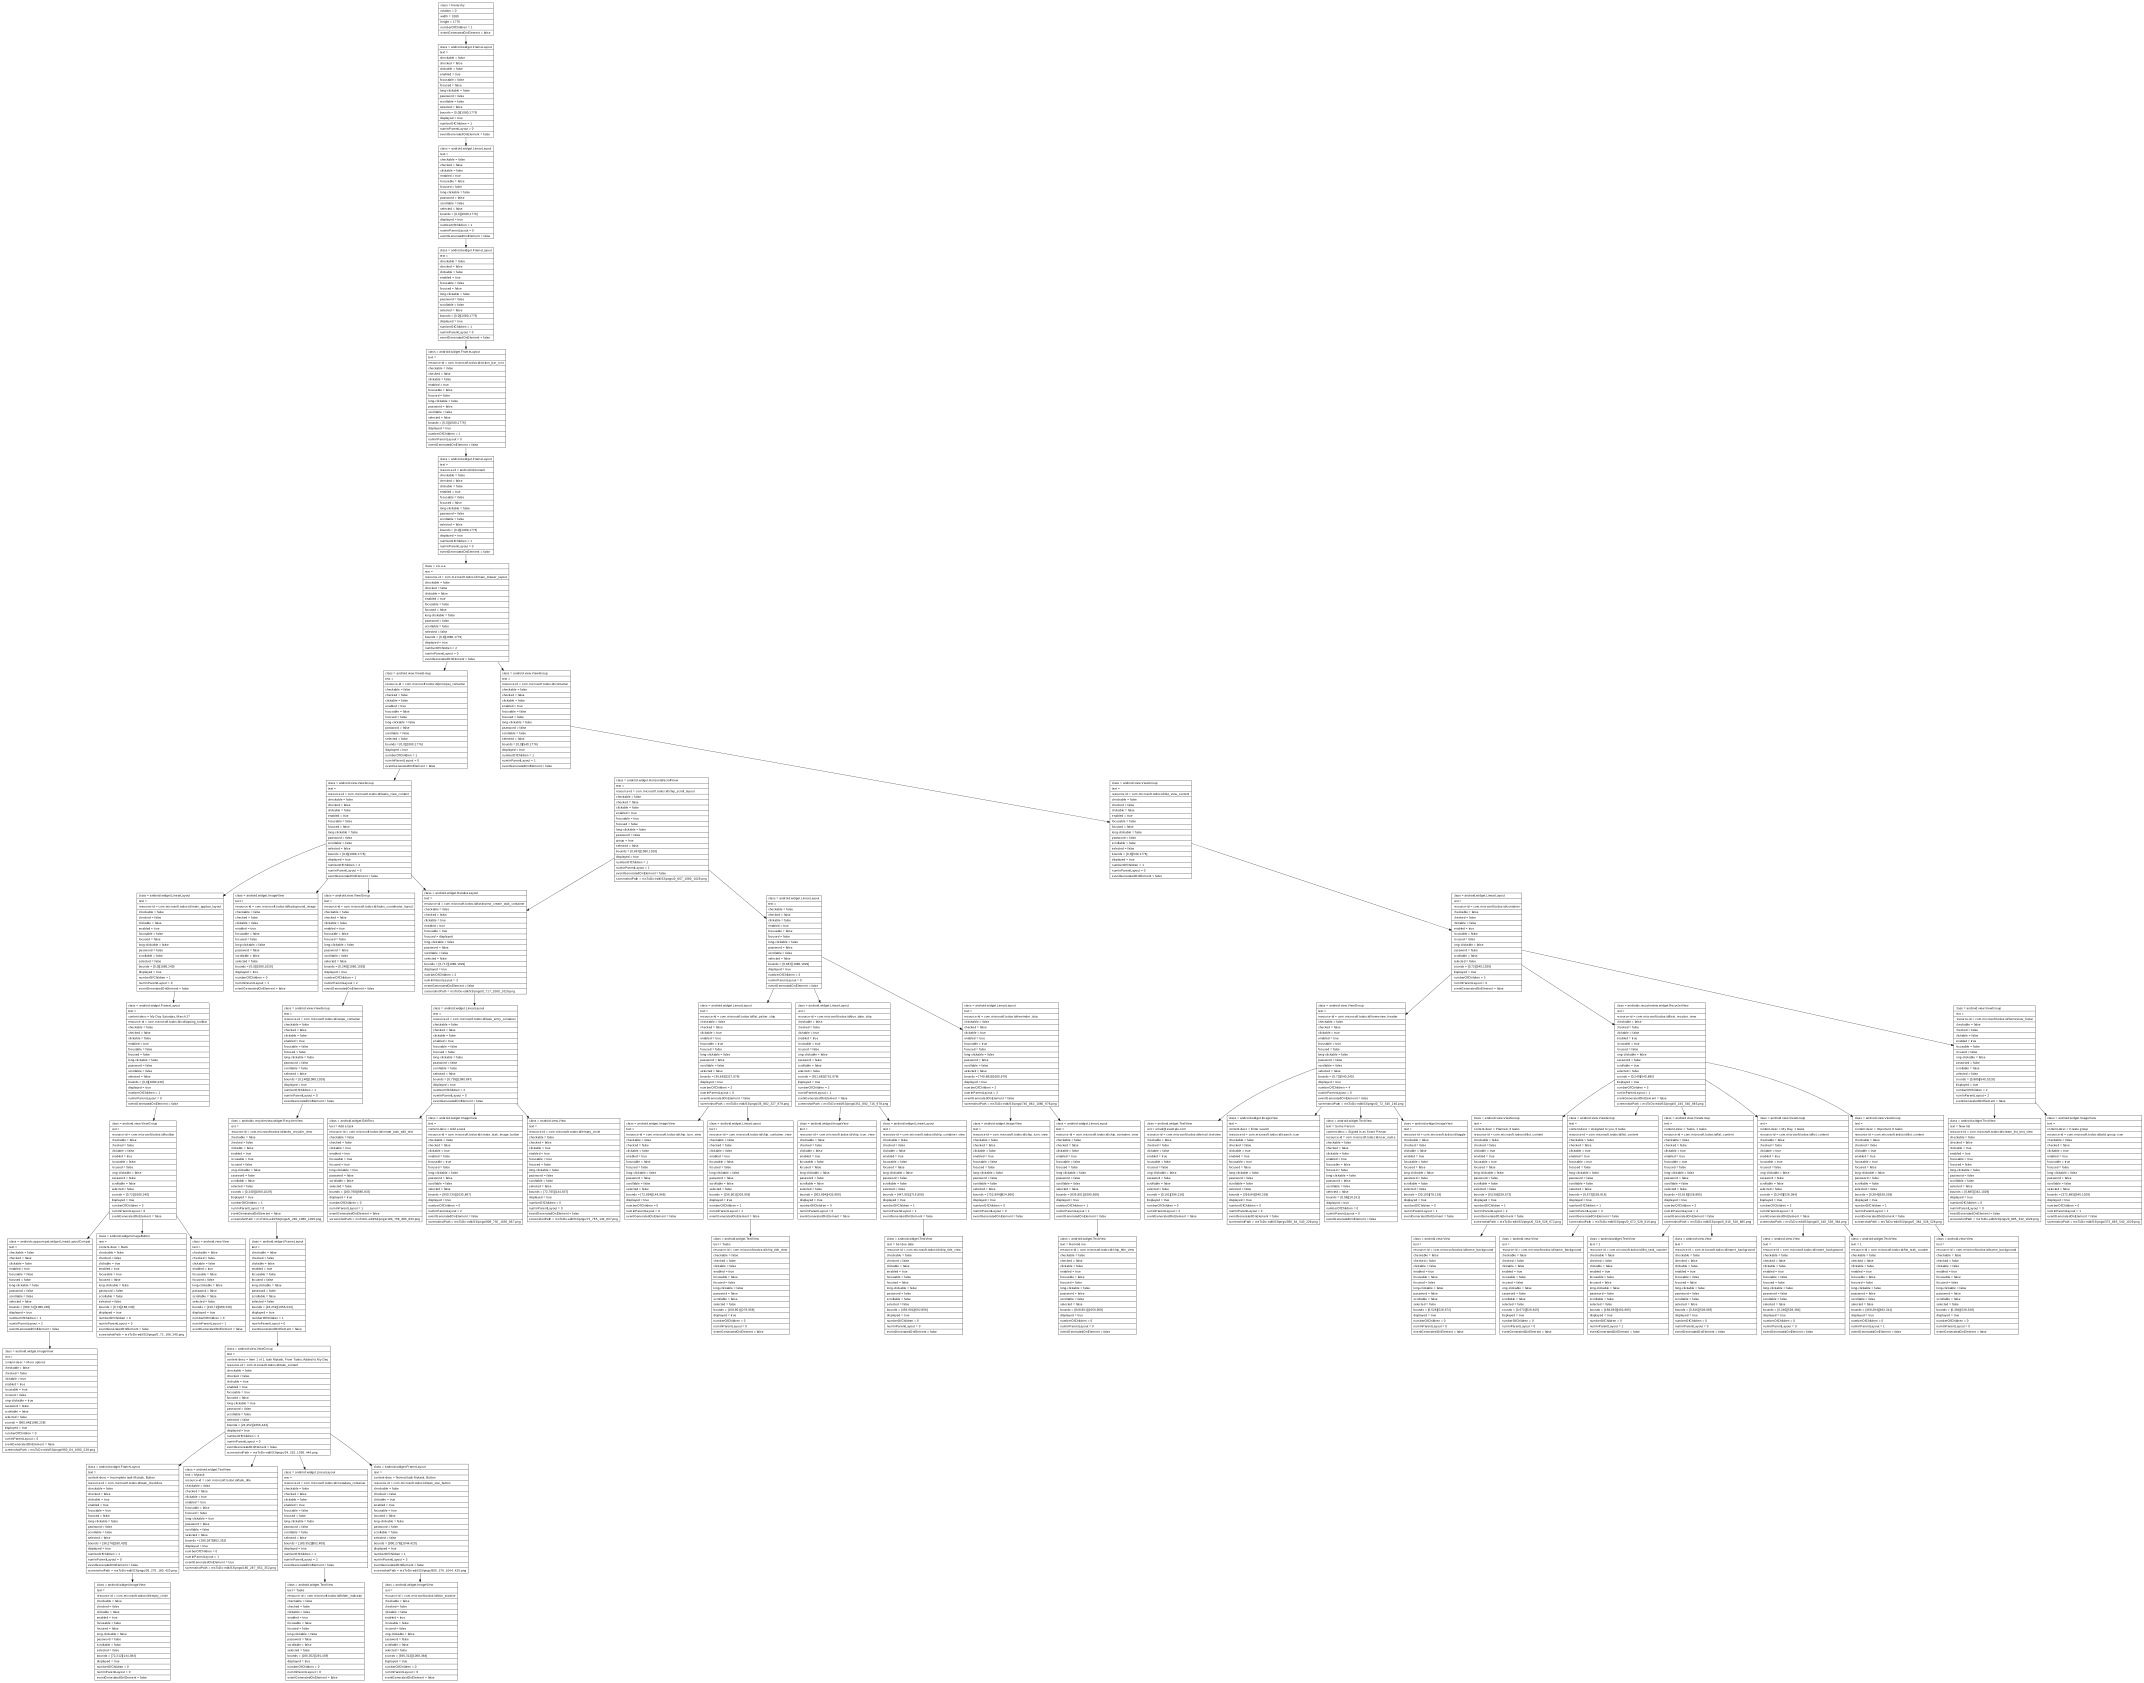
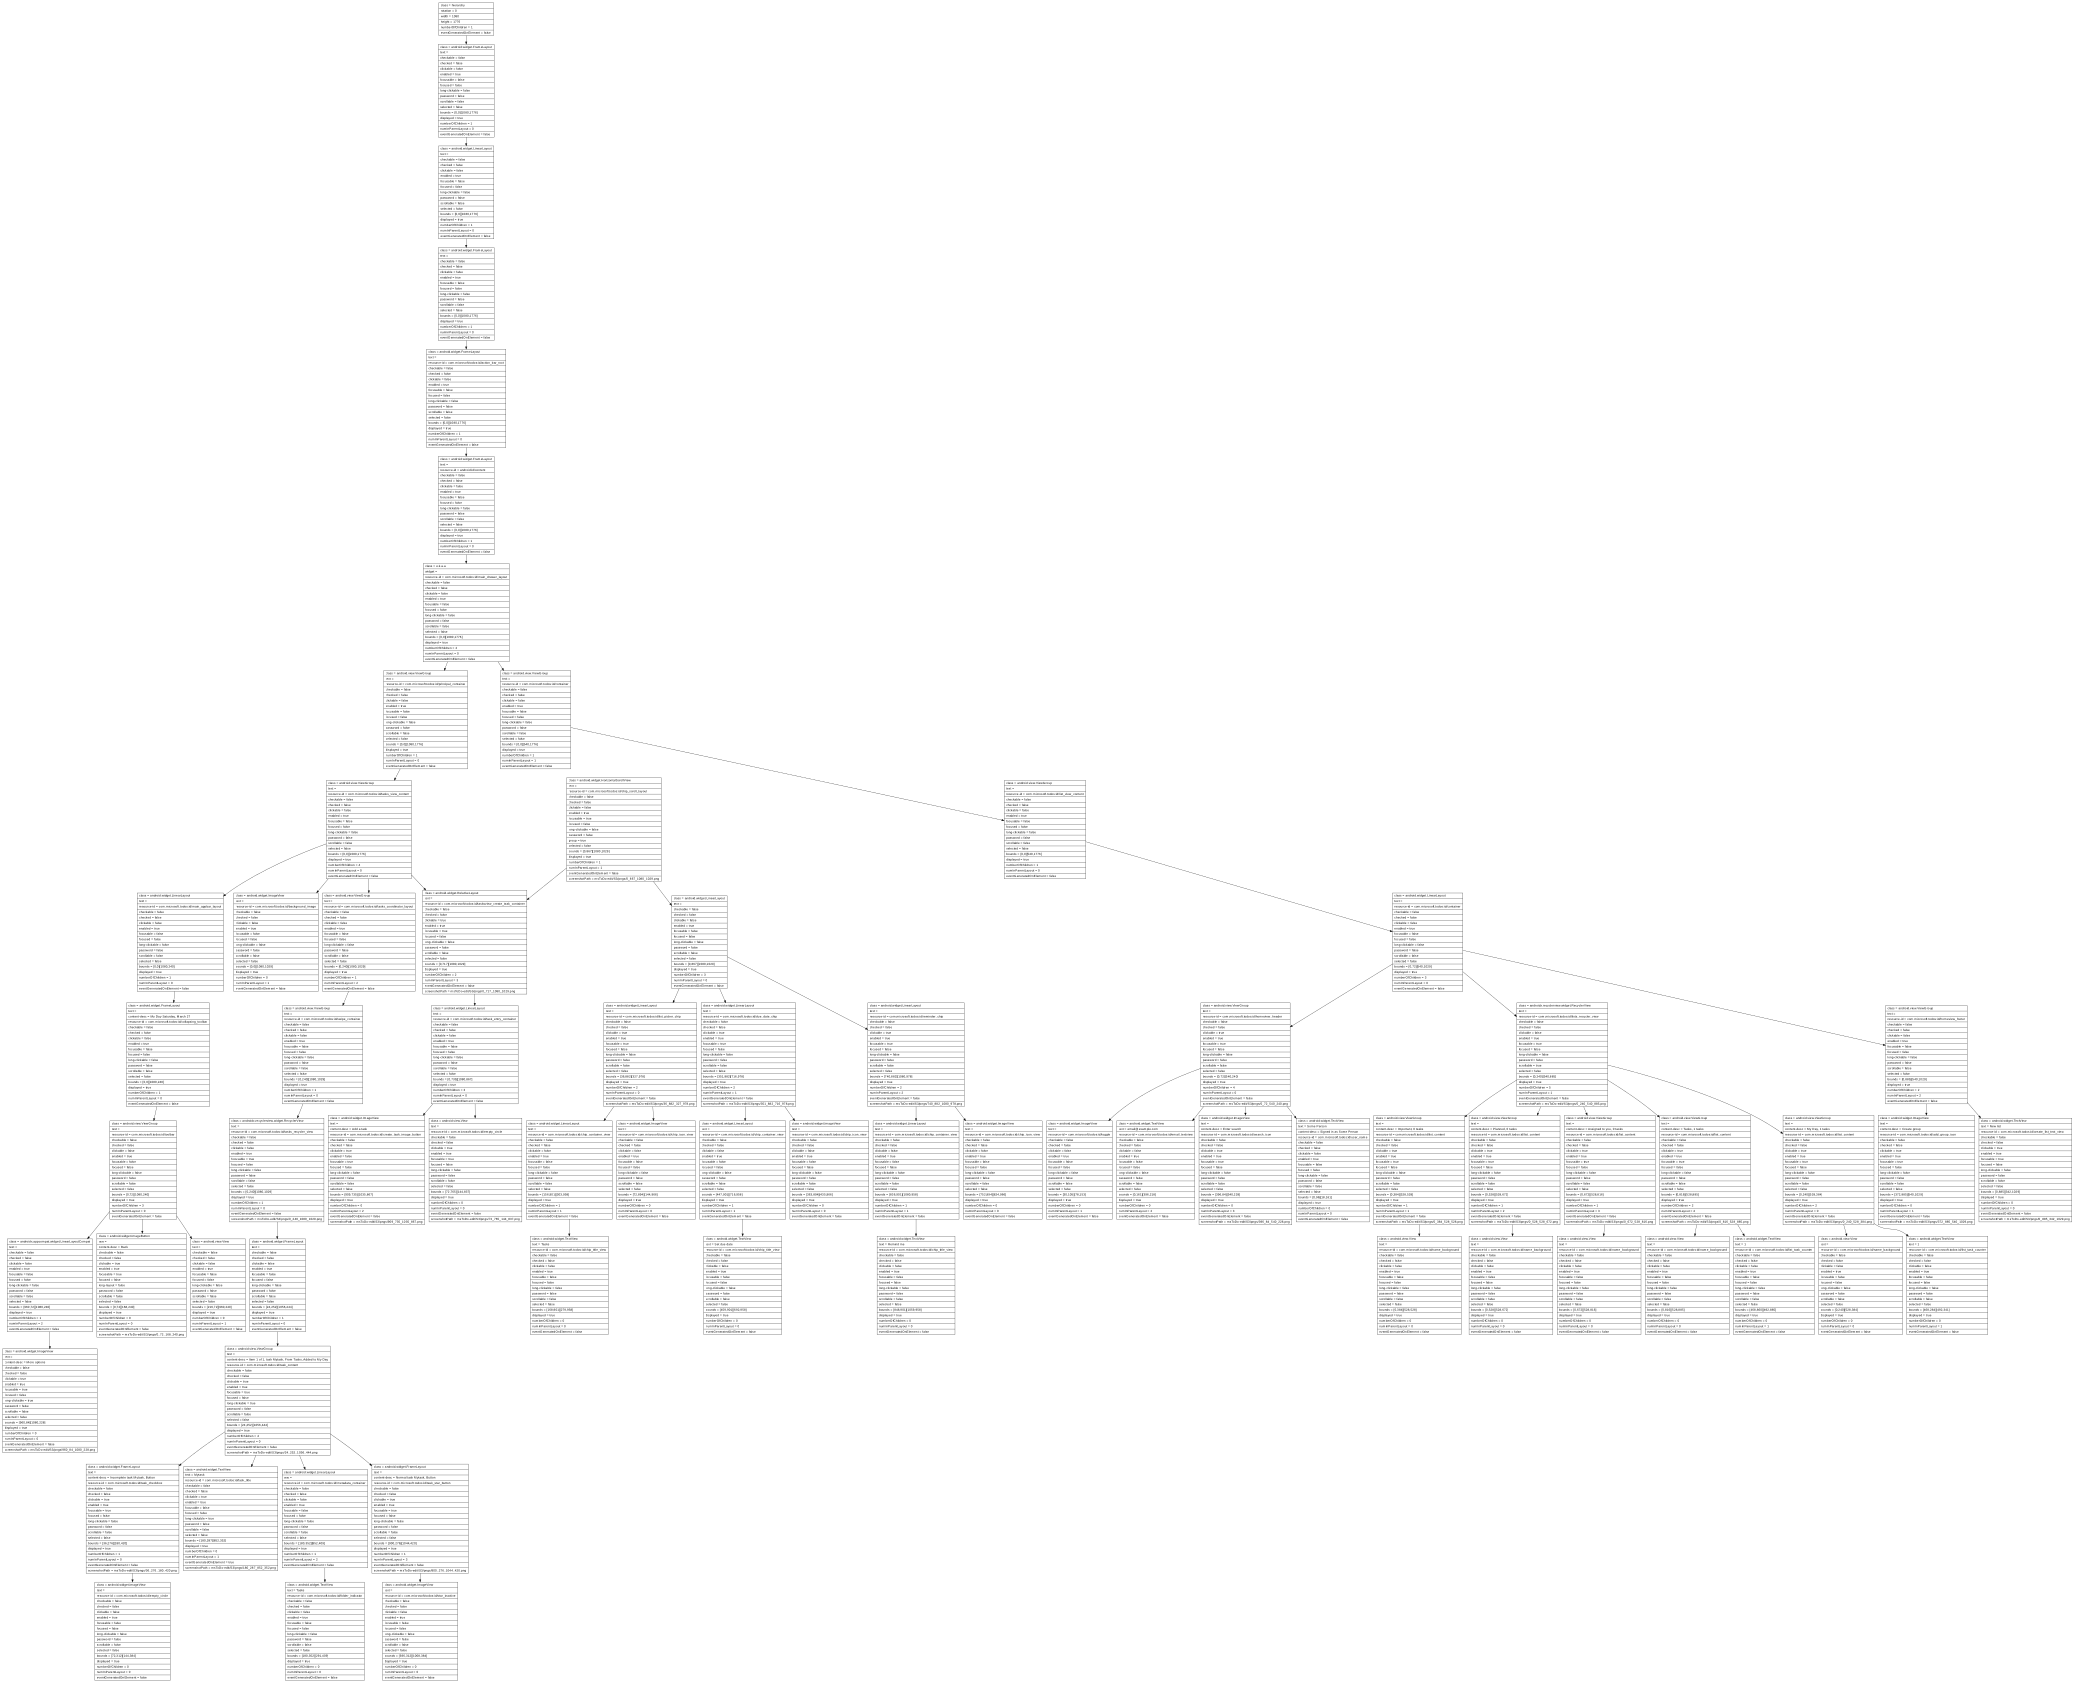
node "class = e.k.a.a": text "text =" -> "widget ="
node "class = android.widget.RelativeLayout": text "focused = displayed" -> "focused = false"
node "class = android.widget.EditText": removed
node "class = android.widget.ImageButton": text "long-clickable = false" -> "long-layout = false"
